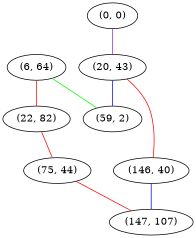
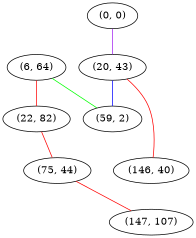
edge "(146, 40)" -- "(147, 107)": removed
